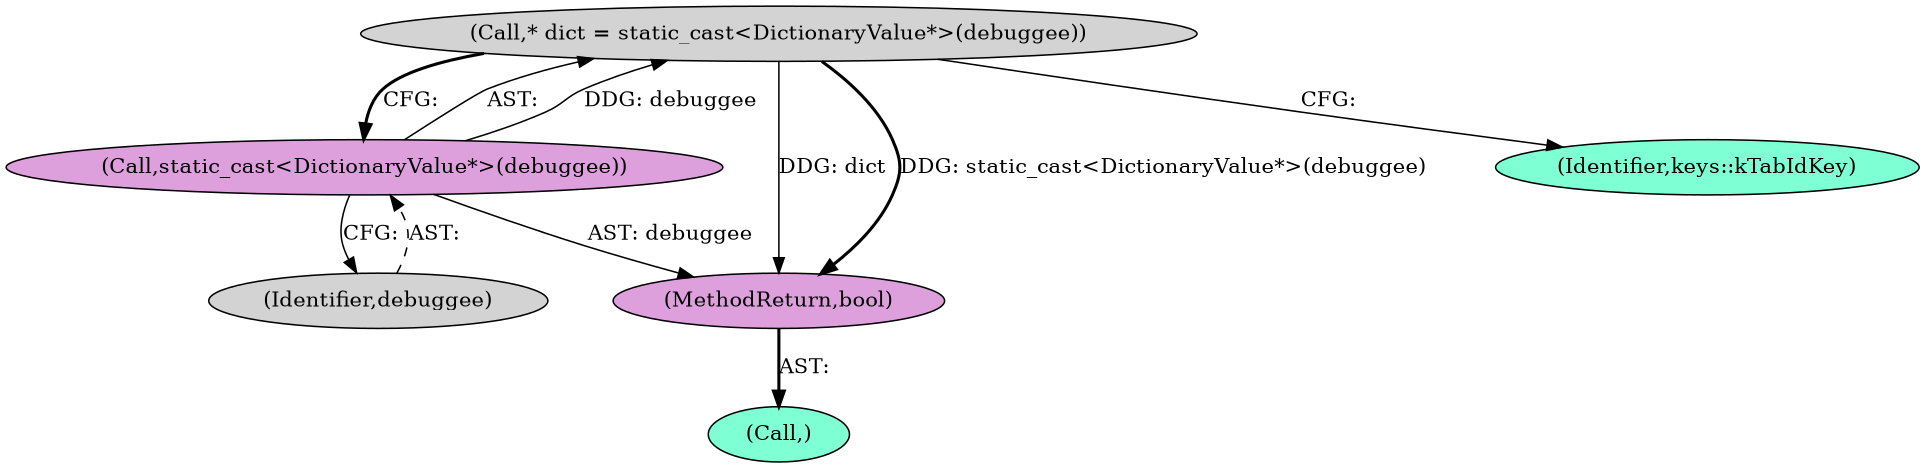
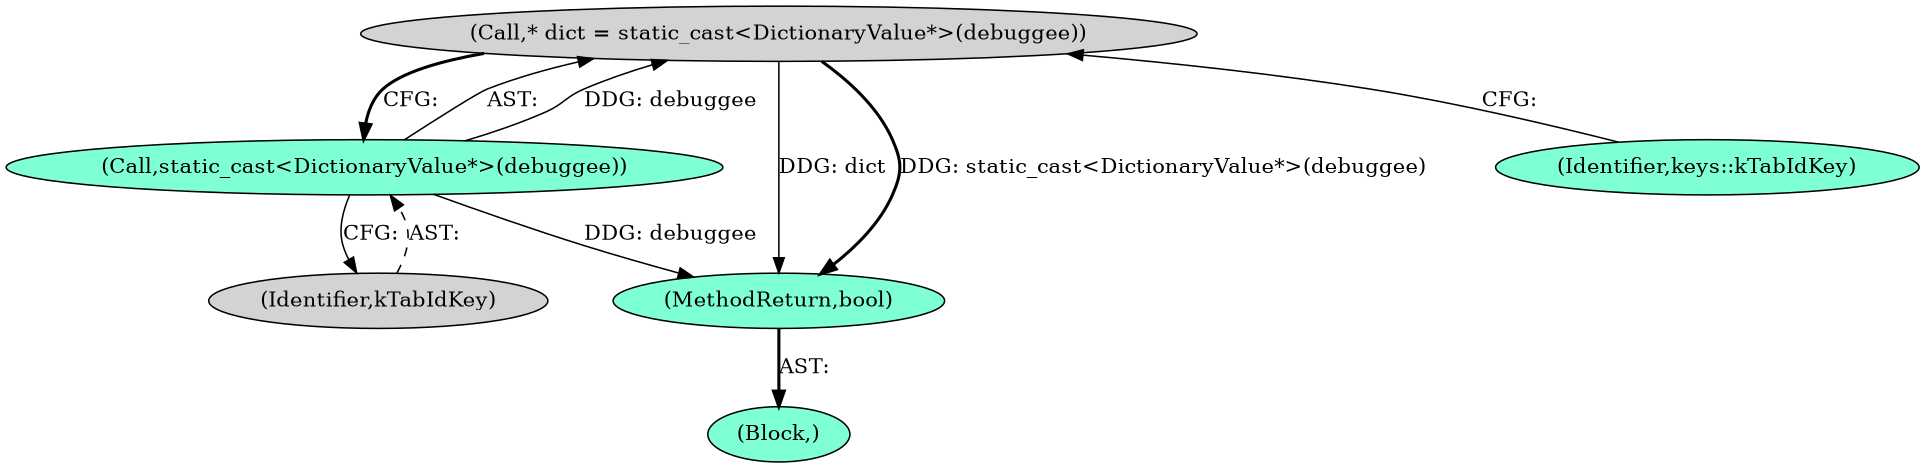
edge "(Call,* dict = static_cast<DictionaryValue*>(debuggee))" -> "(Identifier,keys::kTabIdKey)": reversed
node "(Call,static_cast<DictionaryValue*>(debuggee))": fillcolor plum -> aquamarine
edge "(Call,static_cast<DictionaryValue*>(debuggee))" -> "(MethodReturn,bool)": label "AST: debuggee" -> "DDG: debuggee"
node "(Identifier,debuggee)": label "(Identifier,debuggee)" -> "(Identifier,kTabIdKey)"
node "(MethodReturn,bool)": fillcolor plum -> aquamarine
node "(Call,)": label "(Call,)" -> "(Block,)"
